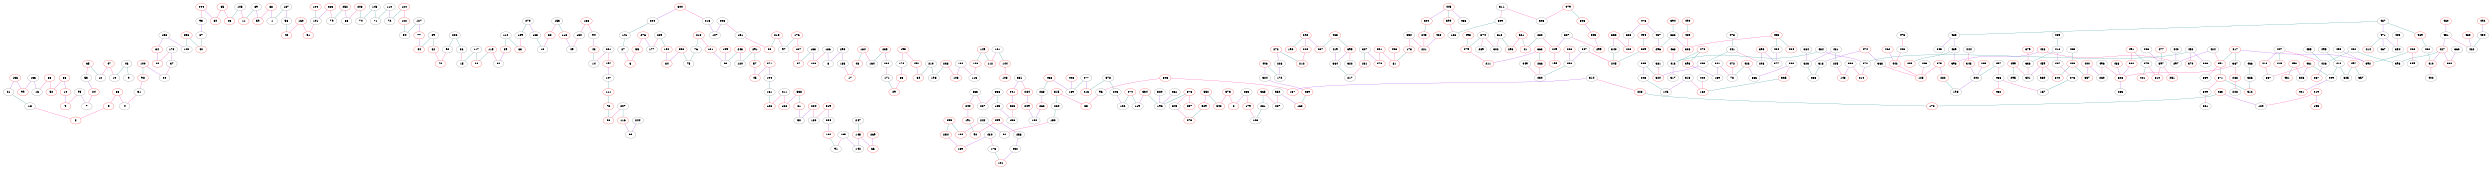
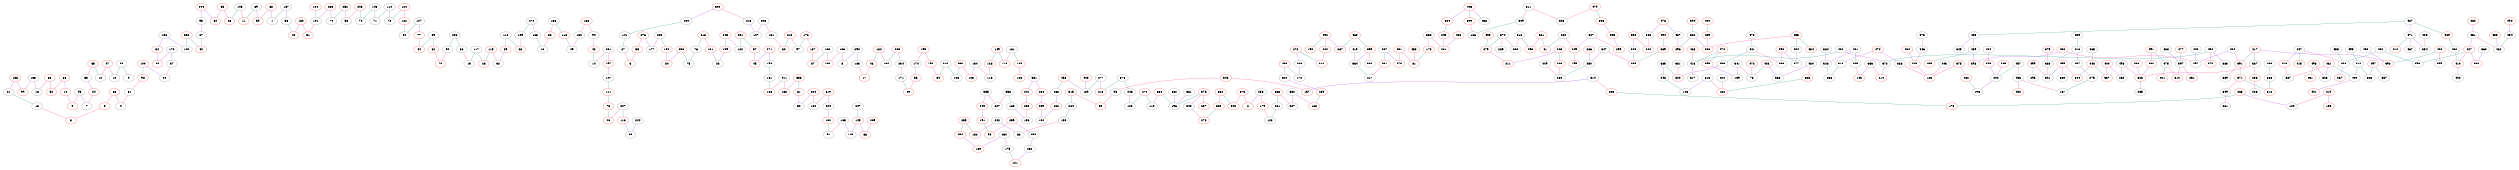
edge "243" -- "23": now "243" -- "159"
